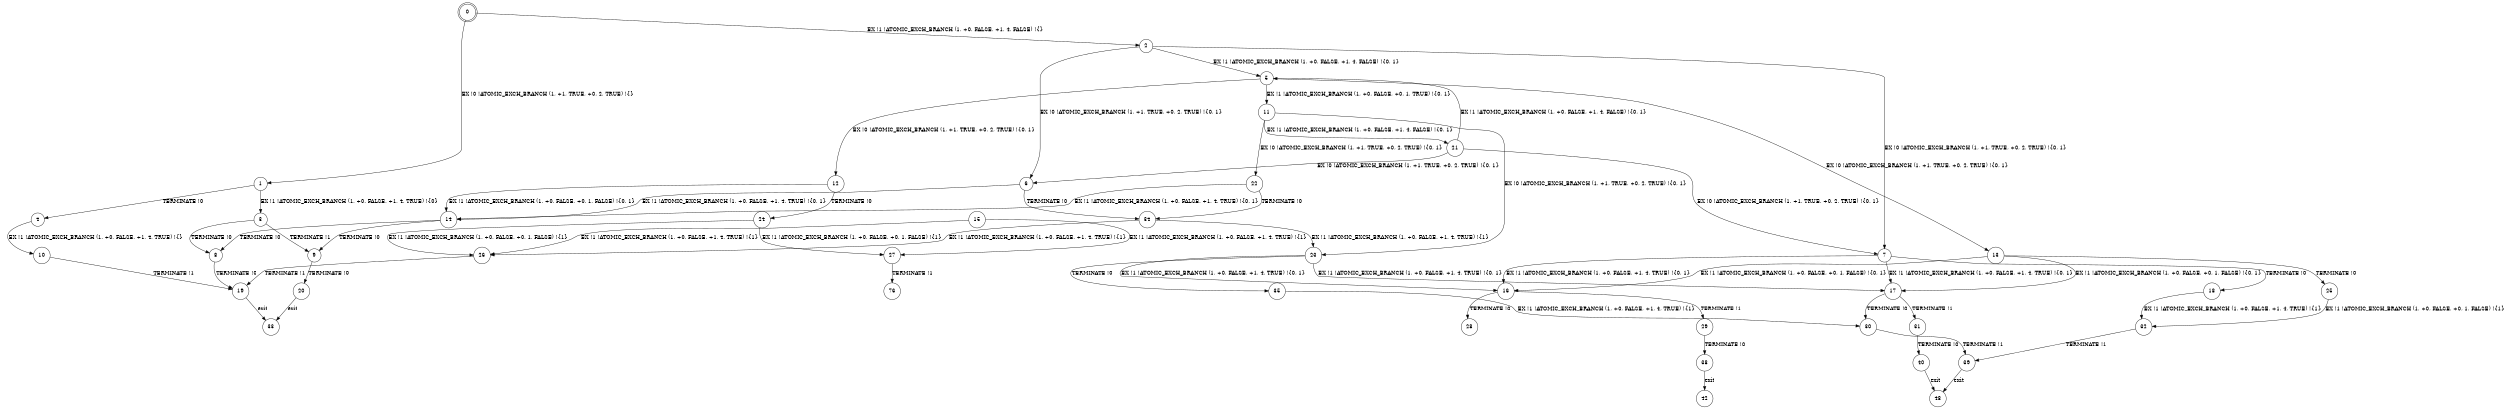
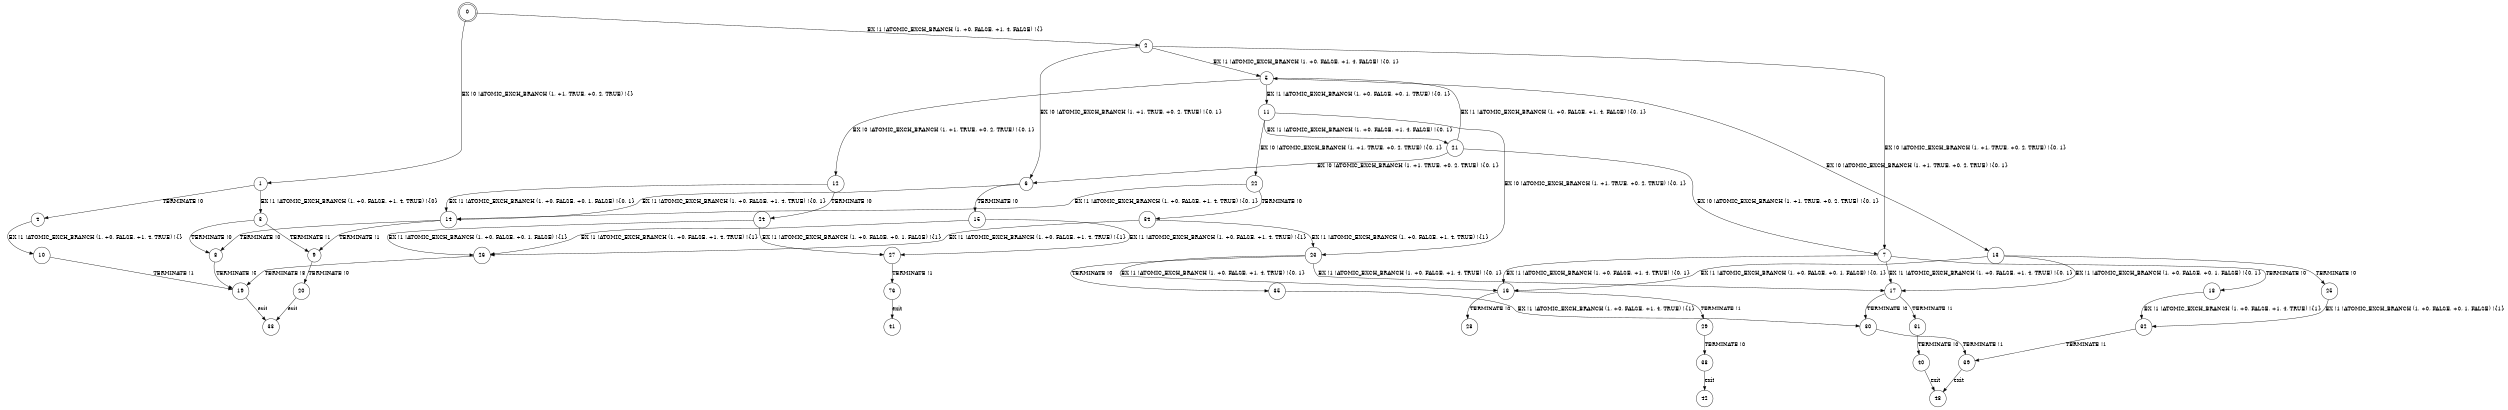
edge "6" -> "34": now "6" -> "15"
edge "14" -> "9": label "TERMINATE !0" -> "TERMINATE !1"
edge "26" -> "19": label "TERMINATE !1" -> "TERMINATE !8"
node "41": added
